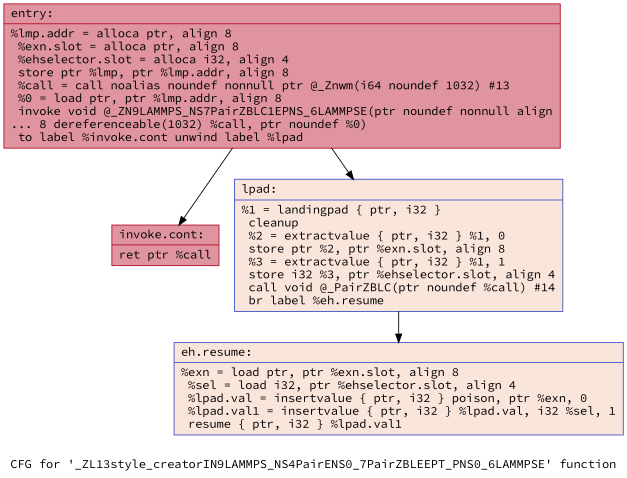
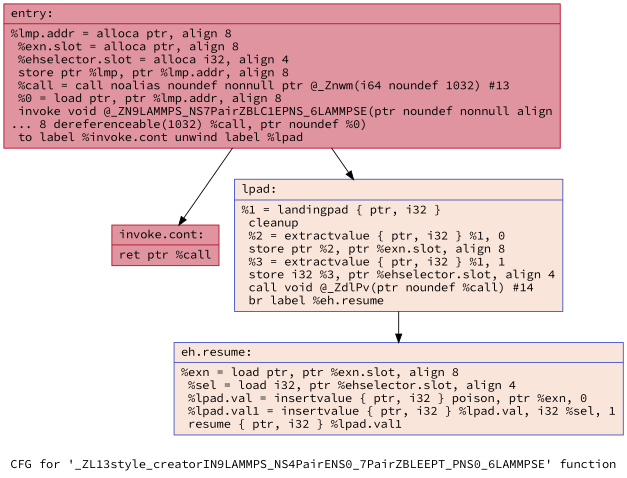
node "lpad:": text "call void @_PairZBLC(ptr noundef %call) #14" -> "call void @_ZdlPv(ptr noundef %call) #14"
